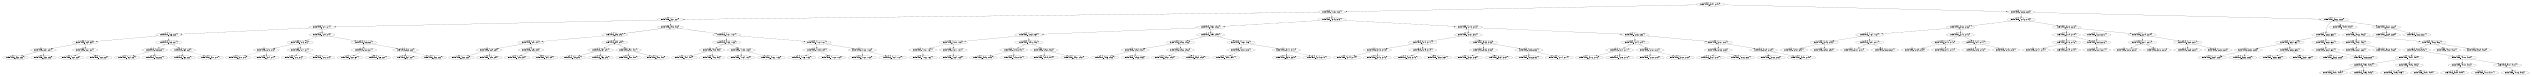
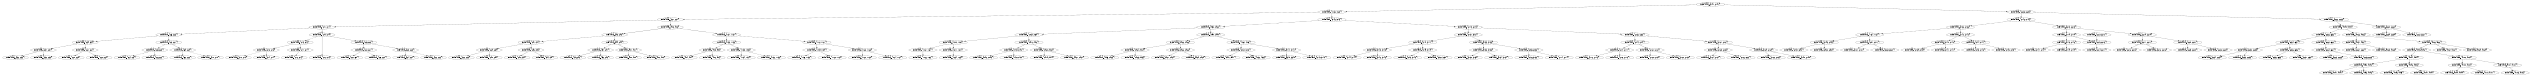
edge "Node{data=[8866, 8866]}" -> "Node{data=[8858, 8858]}": now "Node{data=[9090, 9090]}" -> "Node{data=[8858, 8858]}"
edge "Node{data=[877, 877]}" -> "Node{data=[878, 878]}": now "Node{data=[879, 879]}" -> "Node{data=[878, 878]}"
node "Node{data=[4258, 4258]}": added
